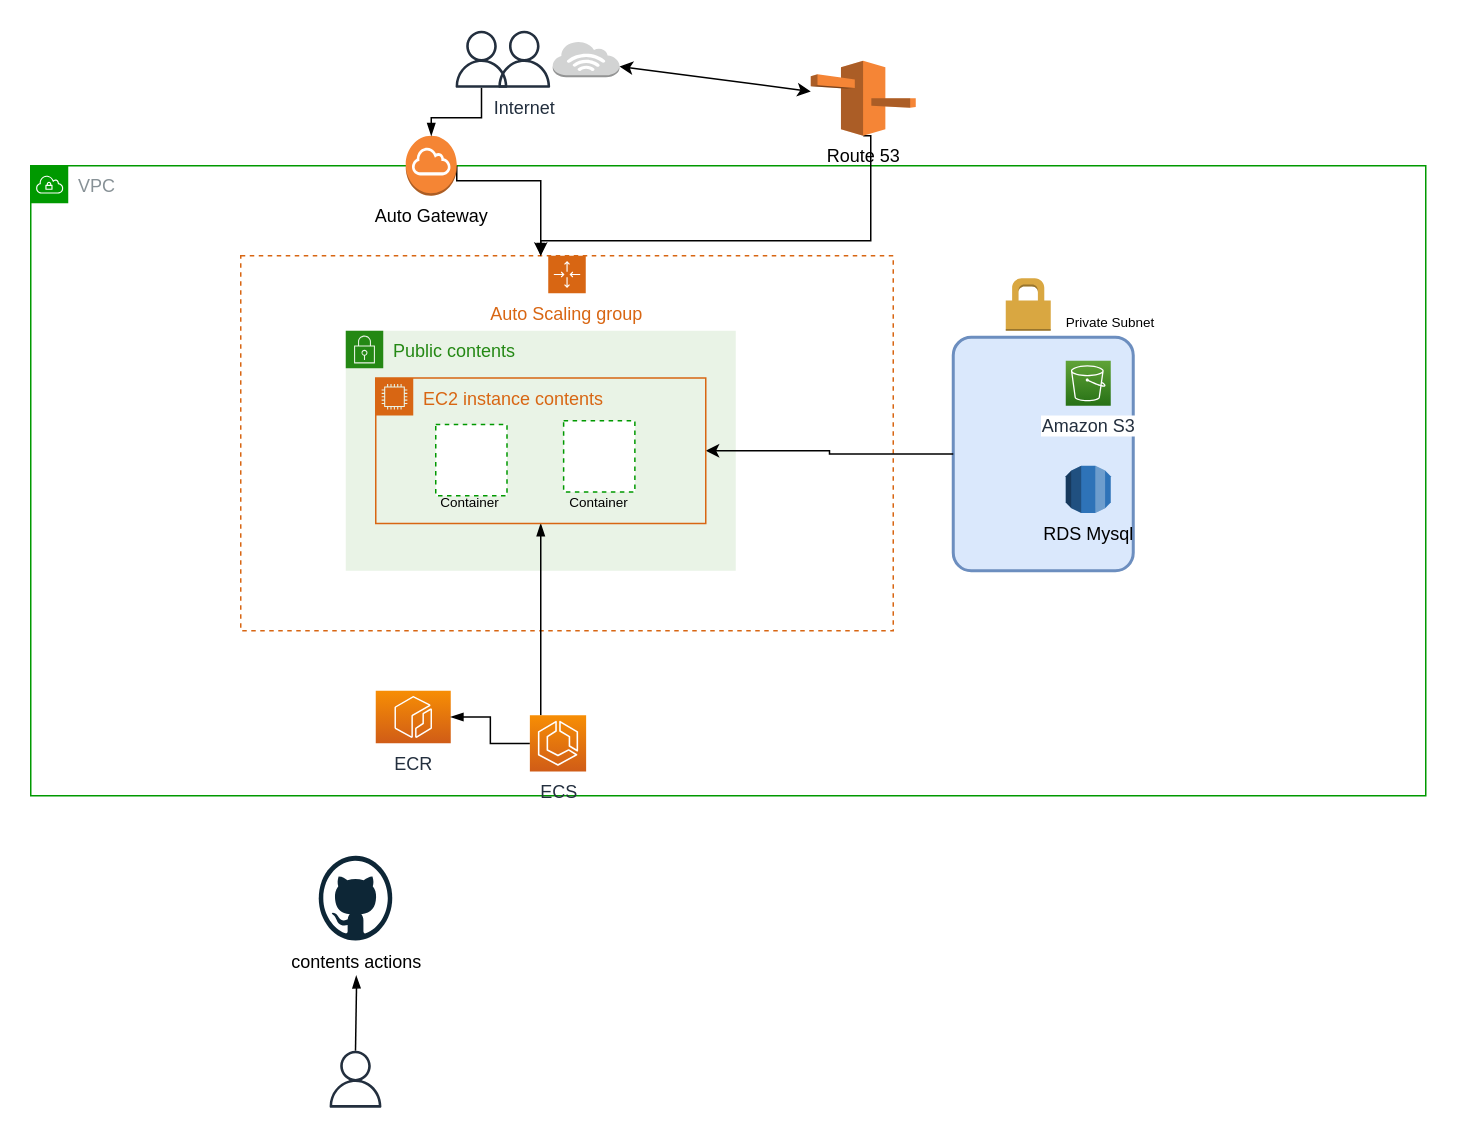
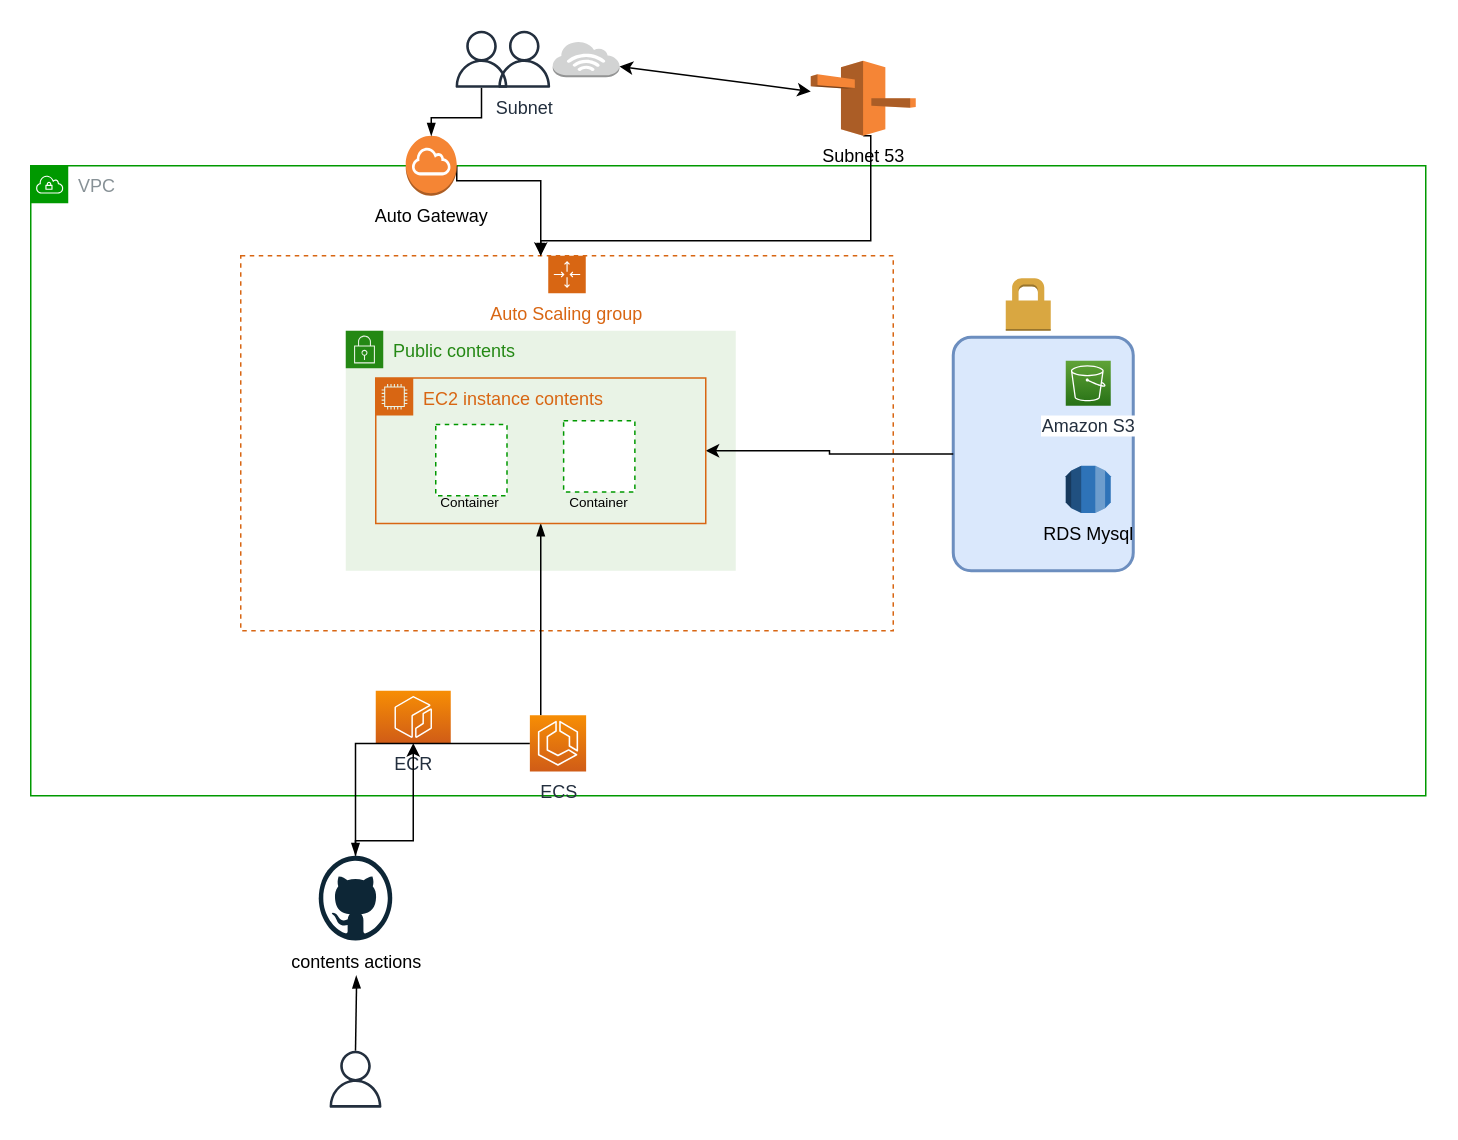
node "Internet": label "Internet" -> "Subnet"
node "Route 53": label "Route 53" -> "Subnet 53"
node "Private Subnet": removed
edge "ECS" -> "ECR": now "ECS" -> "contents actions"
edge "contents actions" -> "ECR": added
